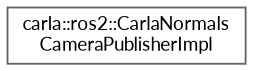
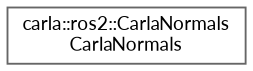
node "carla::ros2::CarlaNormals CameraPublisherImpl": label "carla::ros2::CarlaNormals CameraPublisherImpl" -> "carla::ros2::CarlaNormals CarlaNormals"
